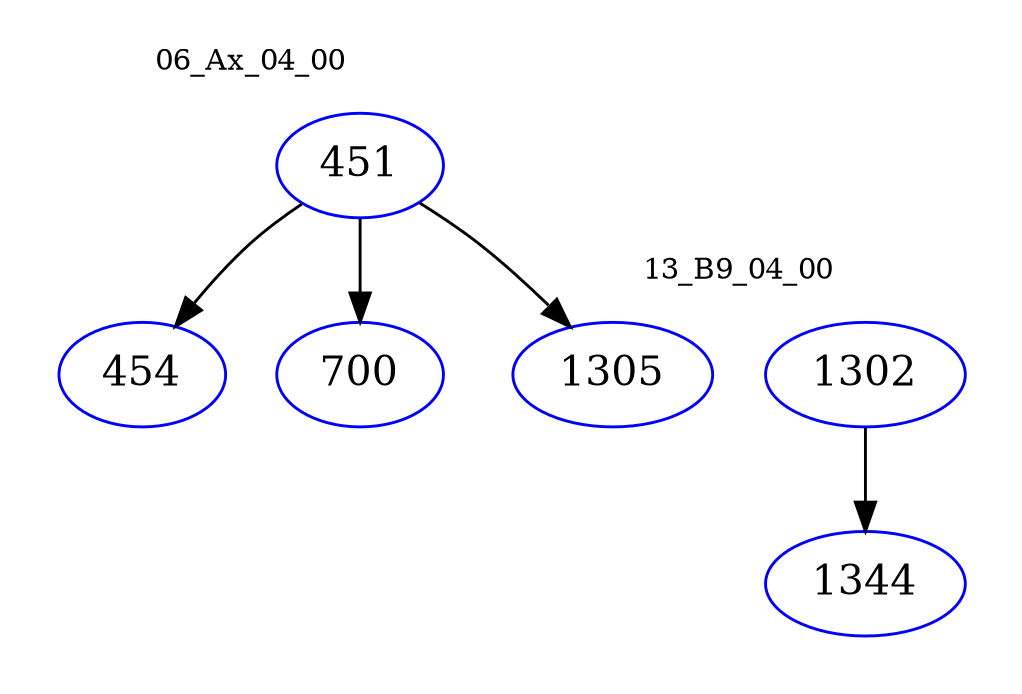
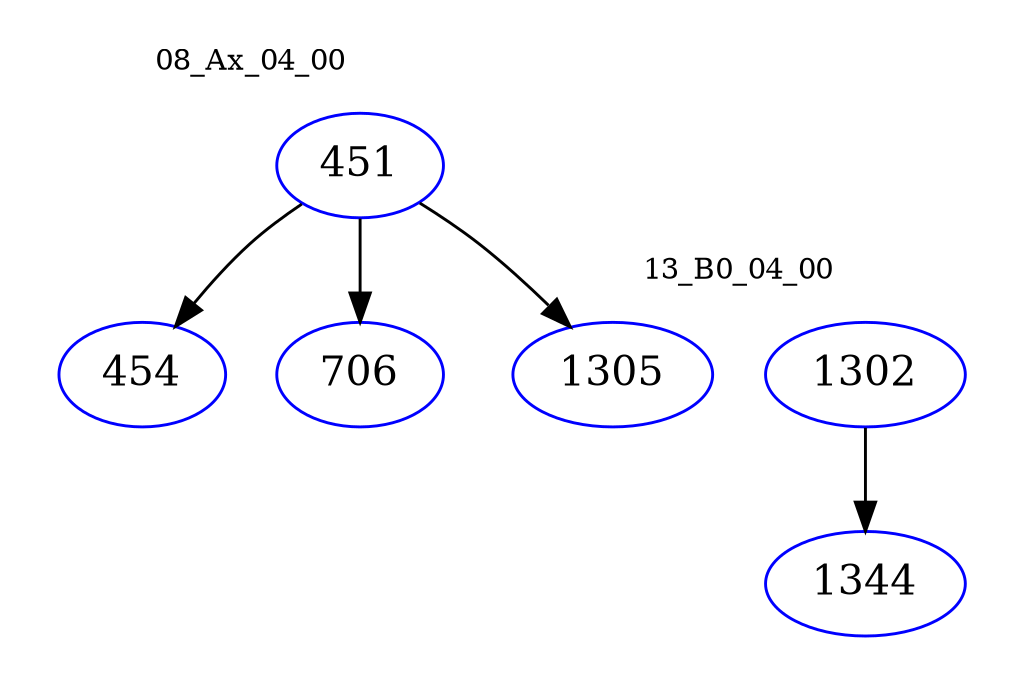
cluster "06_Ax_04_00": label "06_Ax_04_00" -> "08_Ax_04_00"
cluster "13_B9_04_00": label "13_B9_04_00" -> "13_B0_04_00"
node "700": label "700" -> "706"
